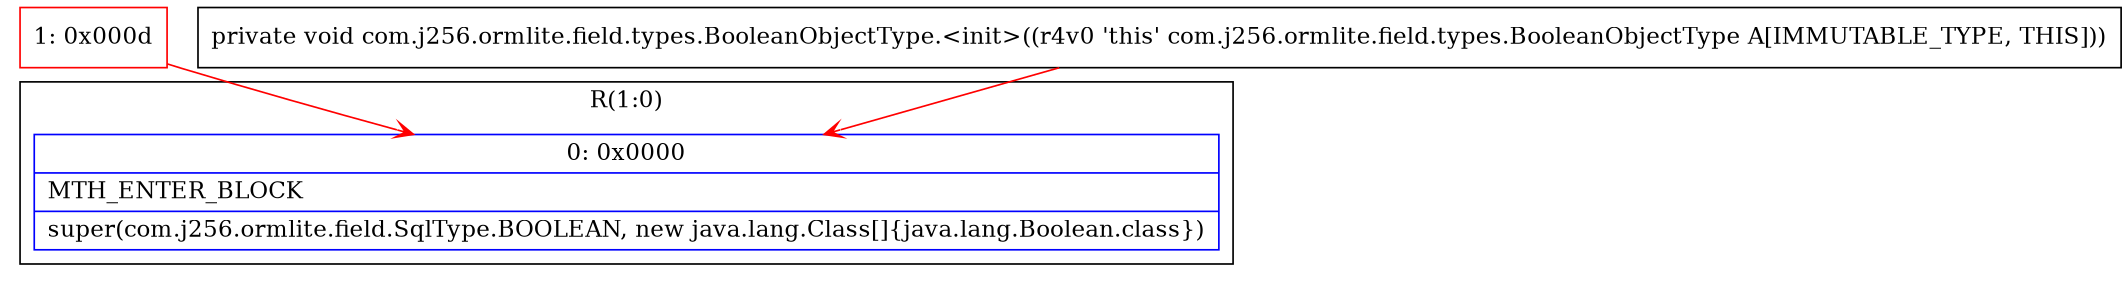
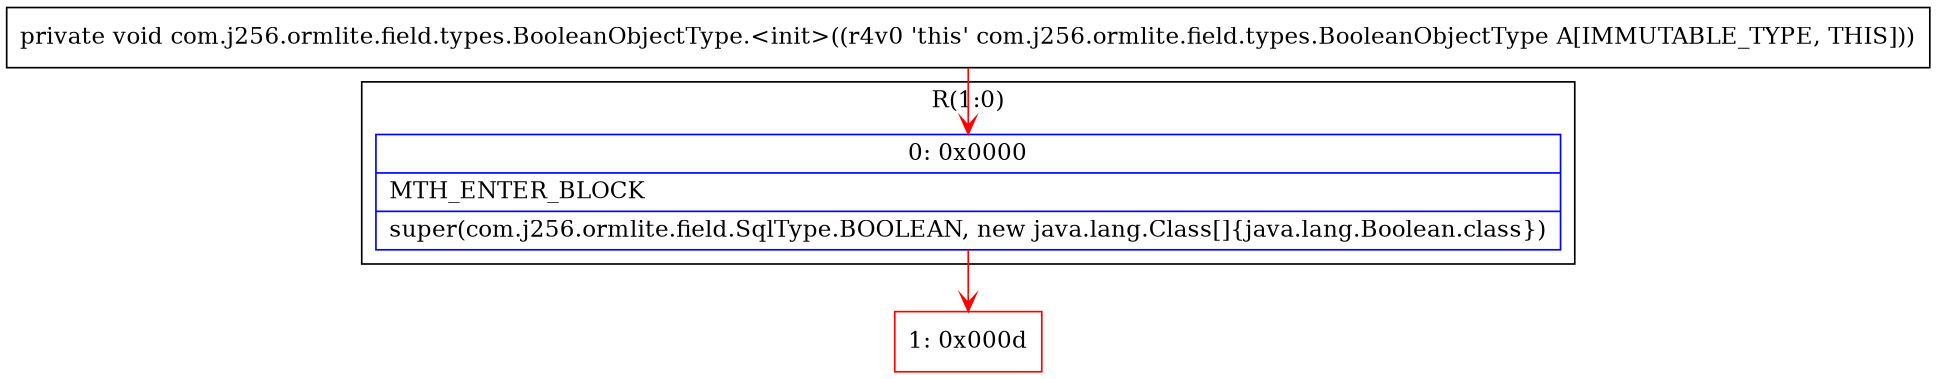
edge "1: 0x000d" -> "0: 0x0000": reversed
